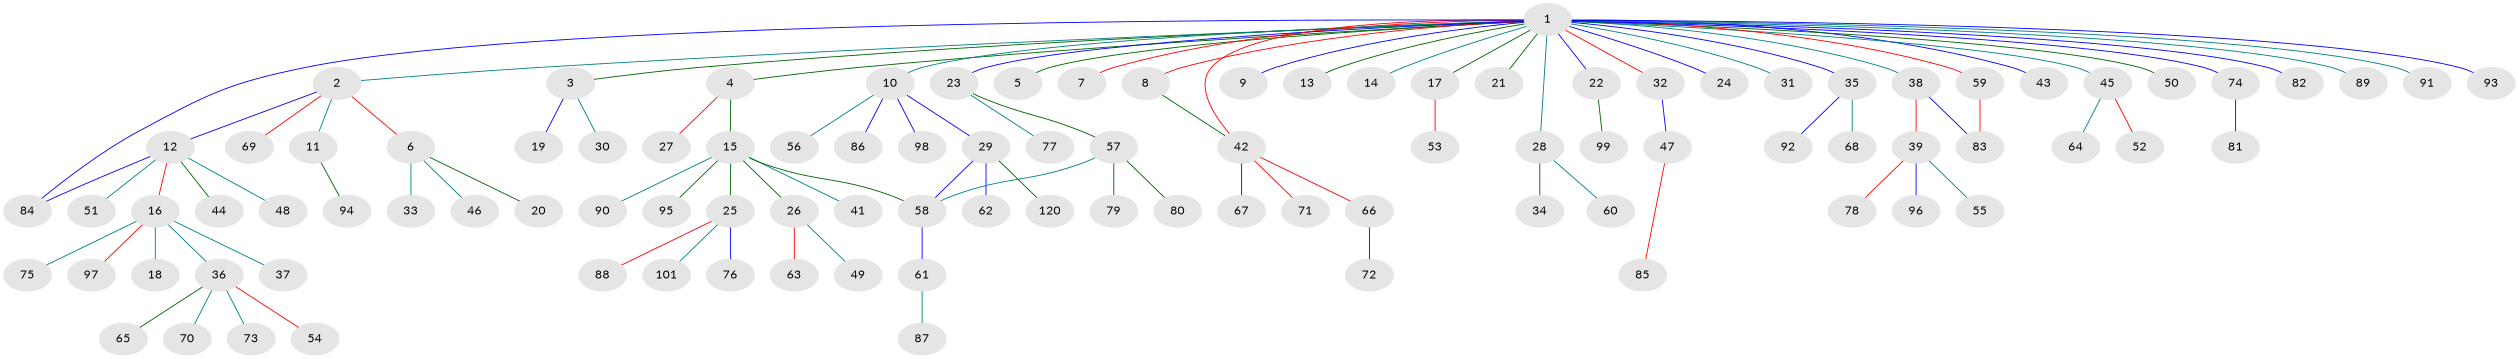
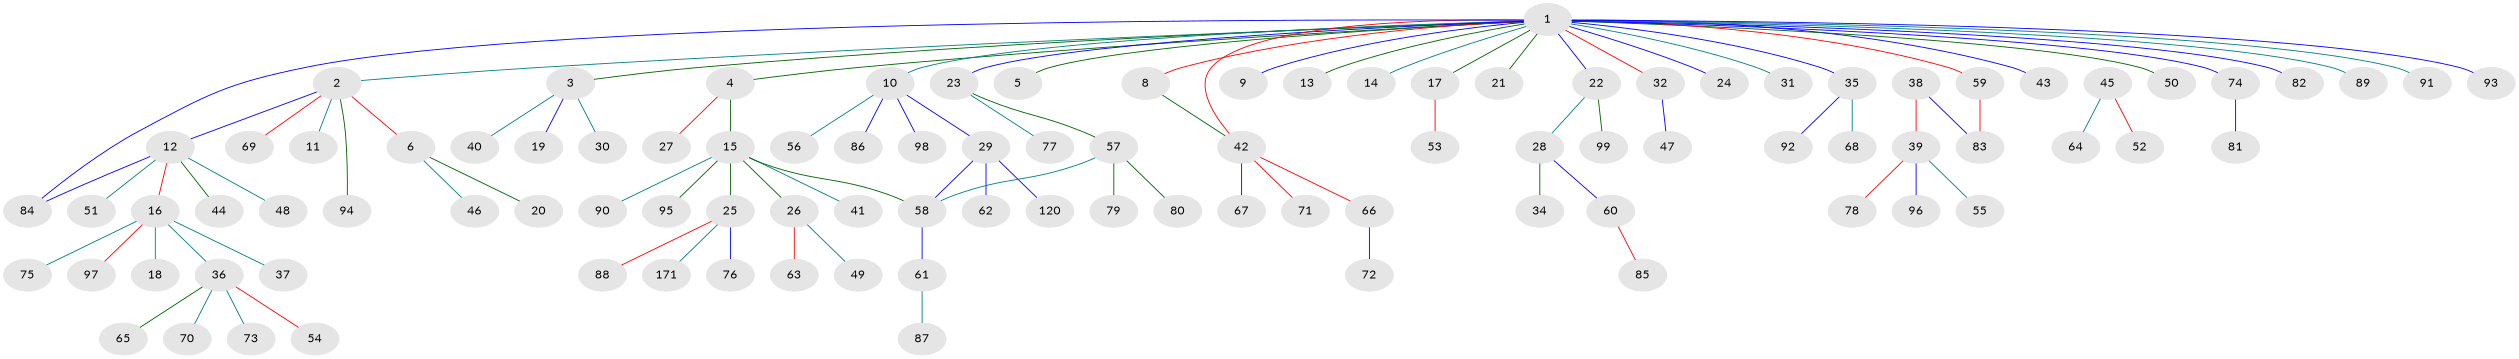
edge "1" -- "38": removed
edge "1" -- "45": removed
node "7": removed
edge "1" -- "28": now "22" -- "28"
node "40": added
edge "29" -- "120": color darkgreen -> blue
edge "11" -- "94": now "2" -- "94"
edge "28" -- "60": color teal -> blue
node "33": removed
edge "47" -- "85": now "60" -- "85"
node "101": label "101" -> "171"
